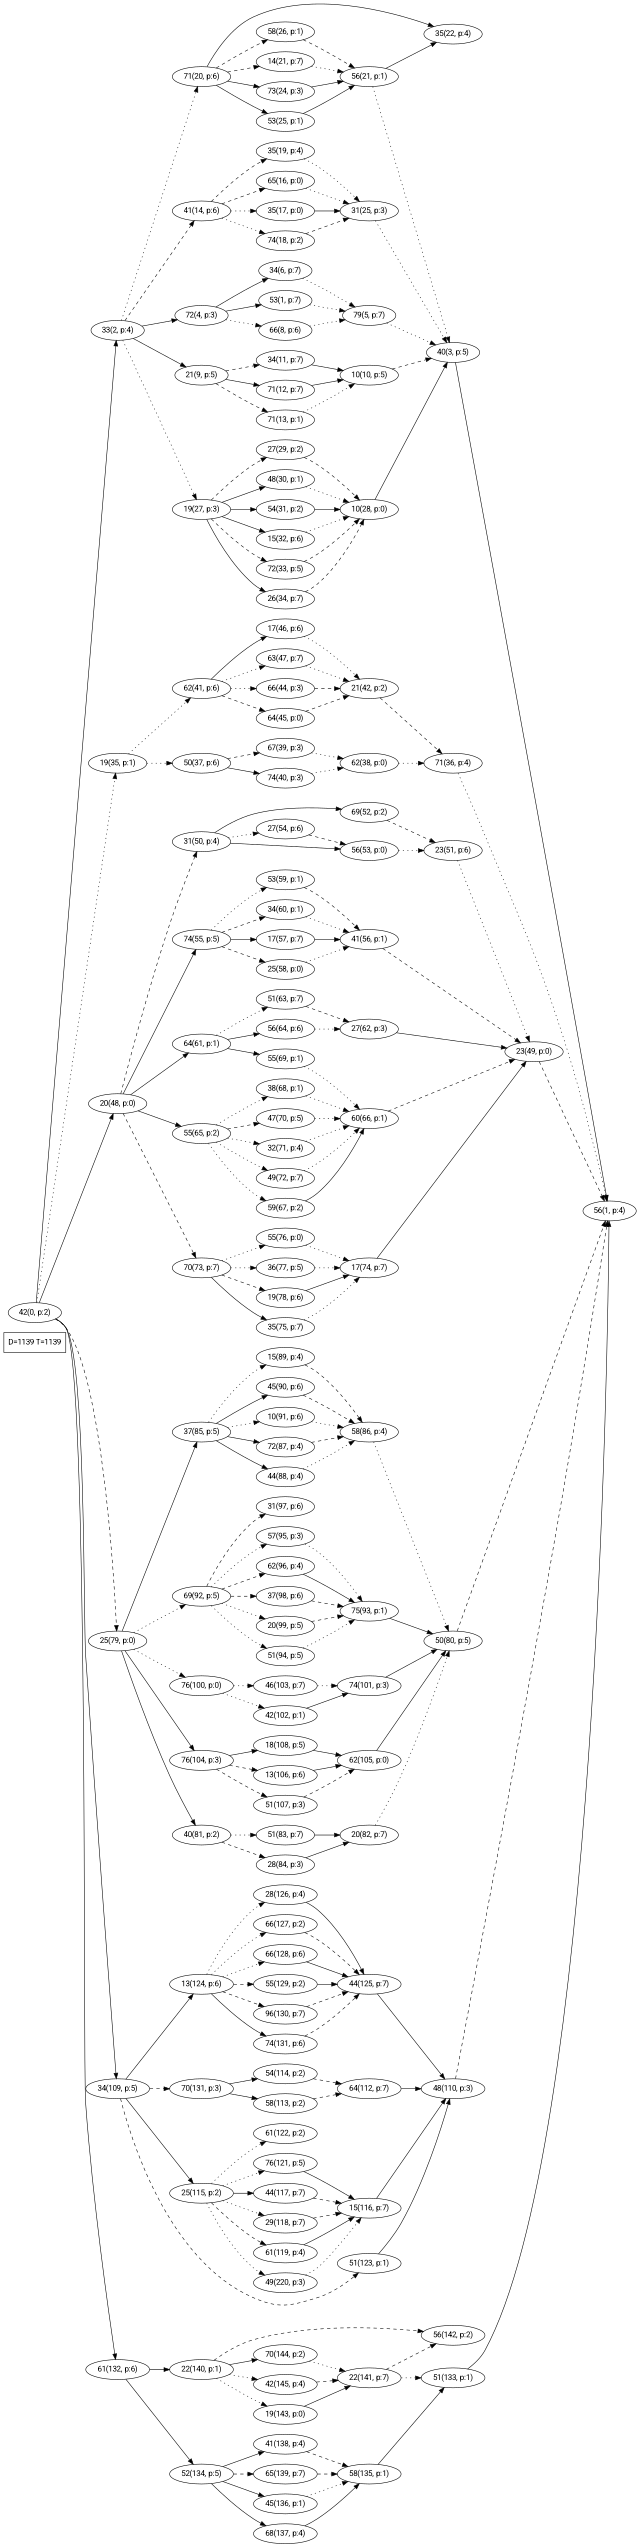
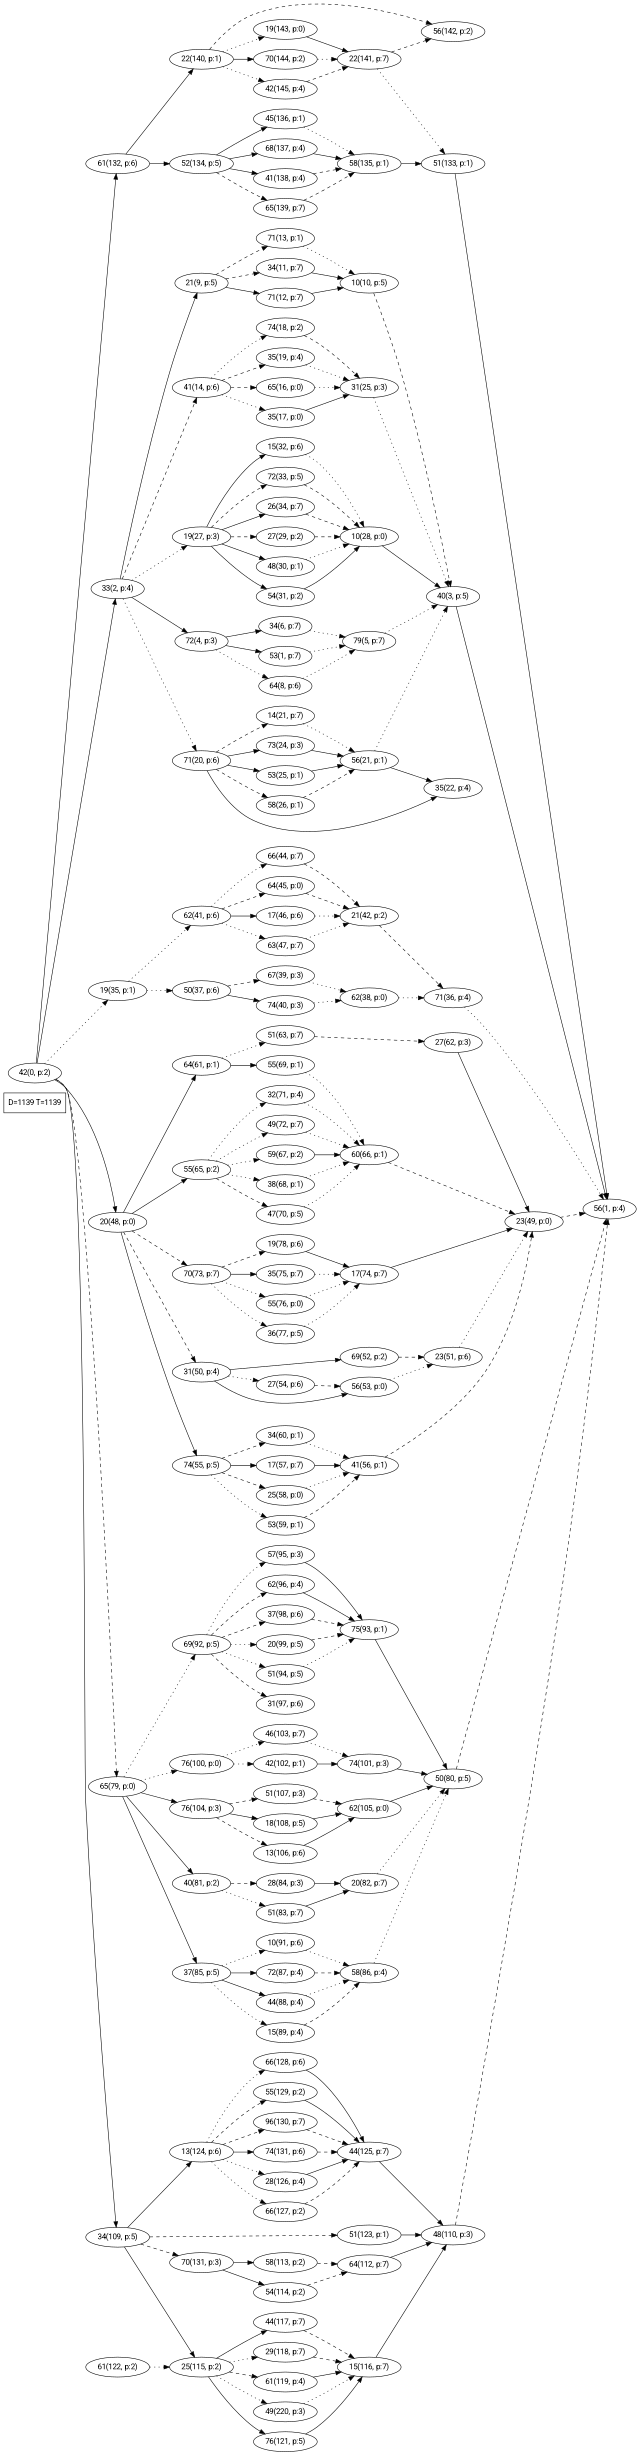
node "66(8, p:6)": label "66(8, p:6)" -> "64(8, p:6)"
node "66(44, p:3)": label "66(44, p:3)" -> "66(44, p:7)"
node "56(64, p:6)": removed
node "45(90, p:6)": removed
edge "57(95, p:3)" -> "75(93, p:1)": style dotted -> solid
node "25(79, p:0)": label "25(79, p:0)" -> "65(79, p:0)"
edge "25(115, p:2)" -> "61(122, p:2)": reversed
edge "25(115, p:2)" -> "76(121, p:5)": style dotted -> solid
